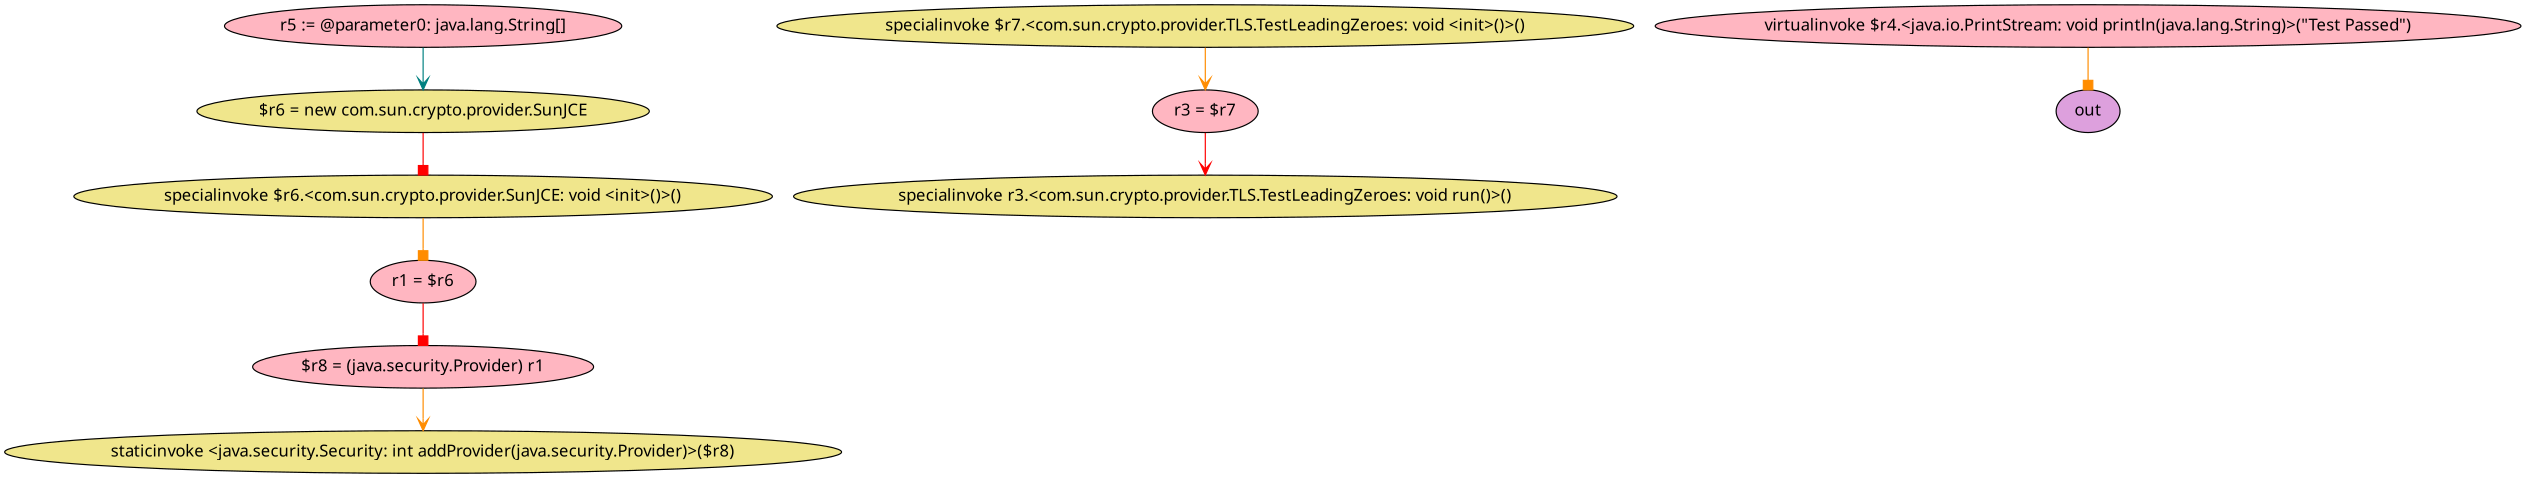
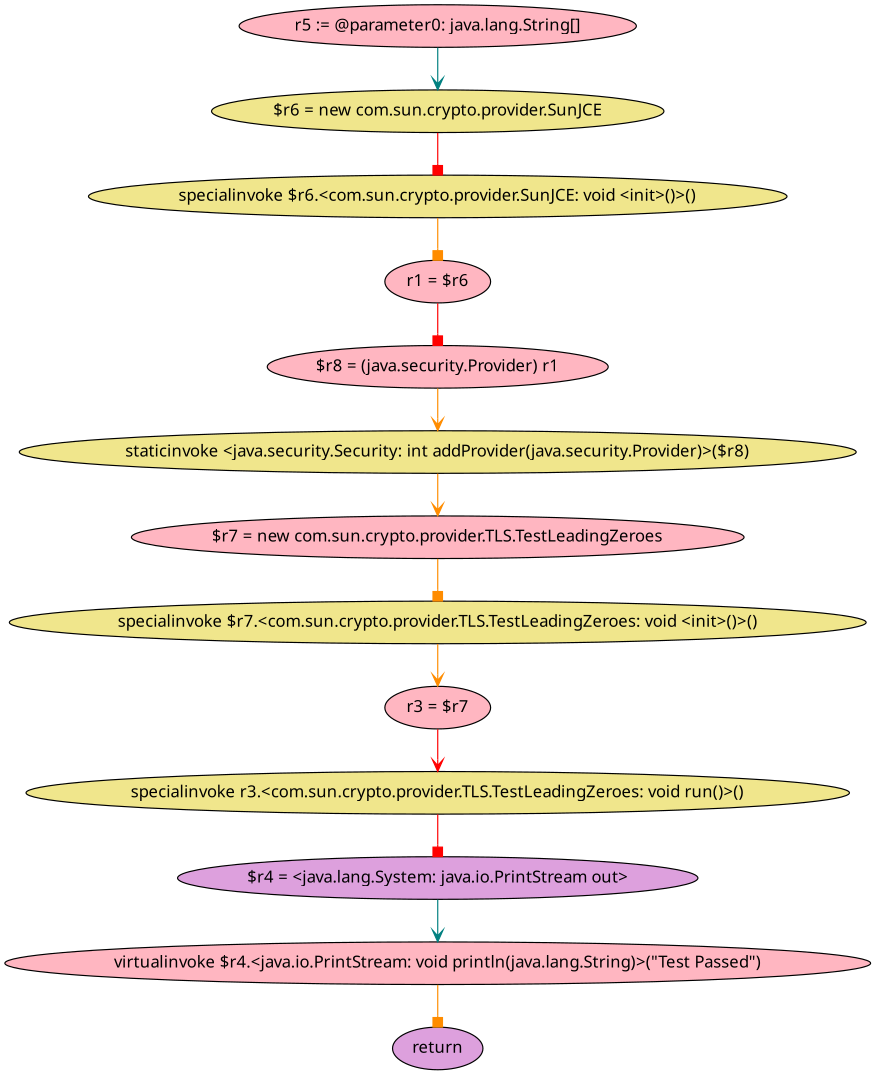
node "out": label "out" -> "return"
node "$r7 = new com.sun.crypto.provider.TLS.TestLeadingZeroes": added
node "$r4 = <java.lang.System: java.io.PrintStream out>": added
